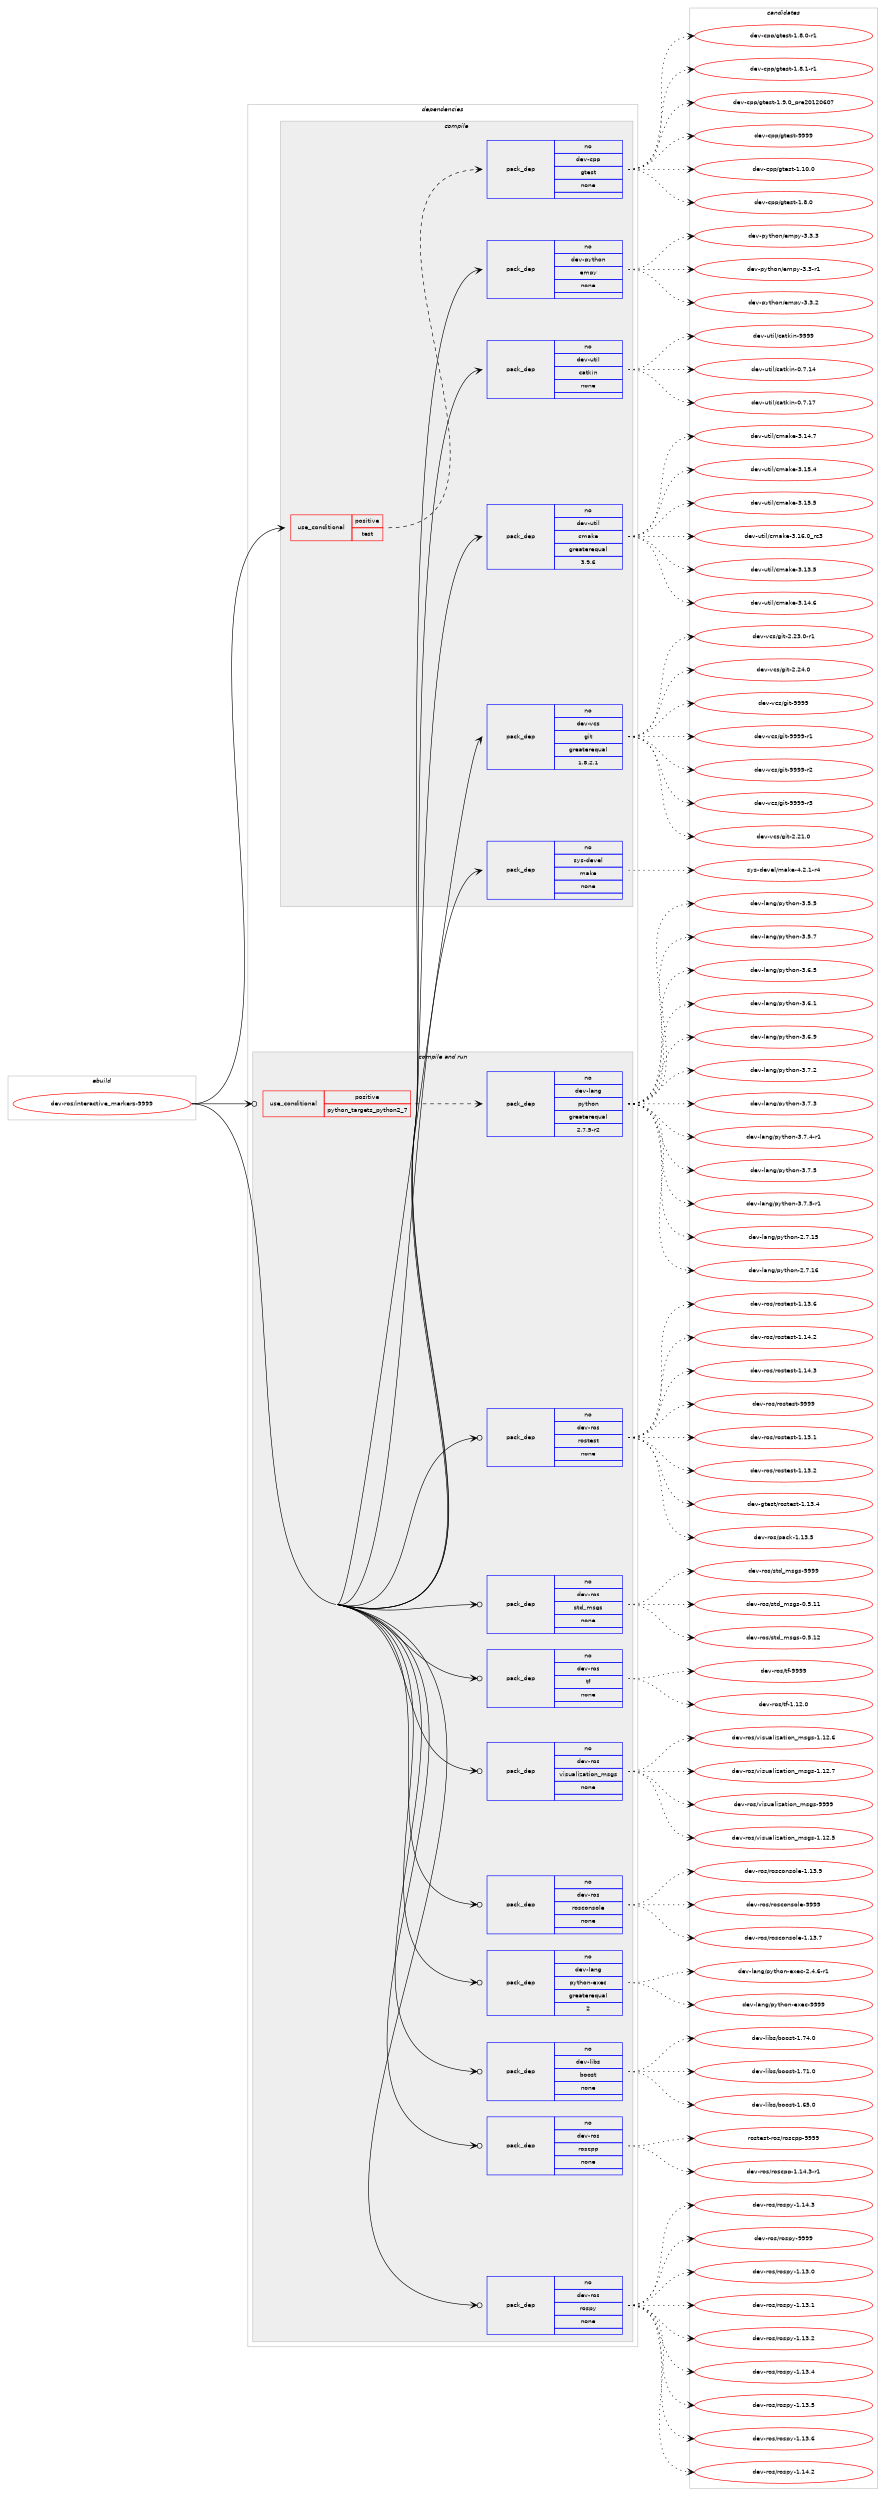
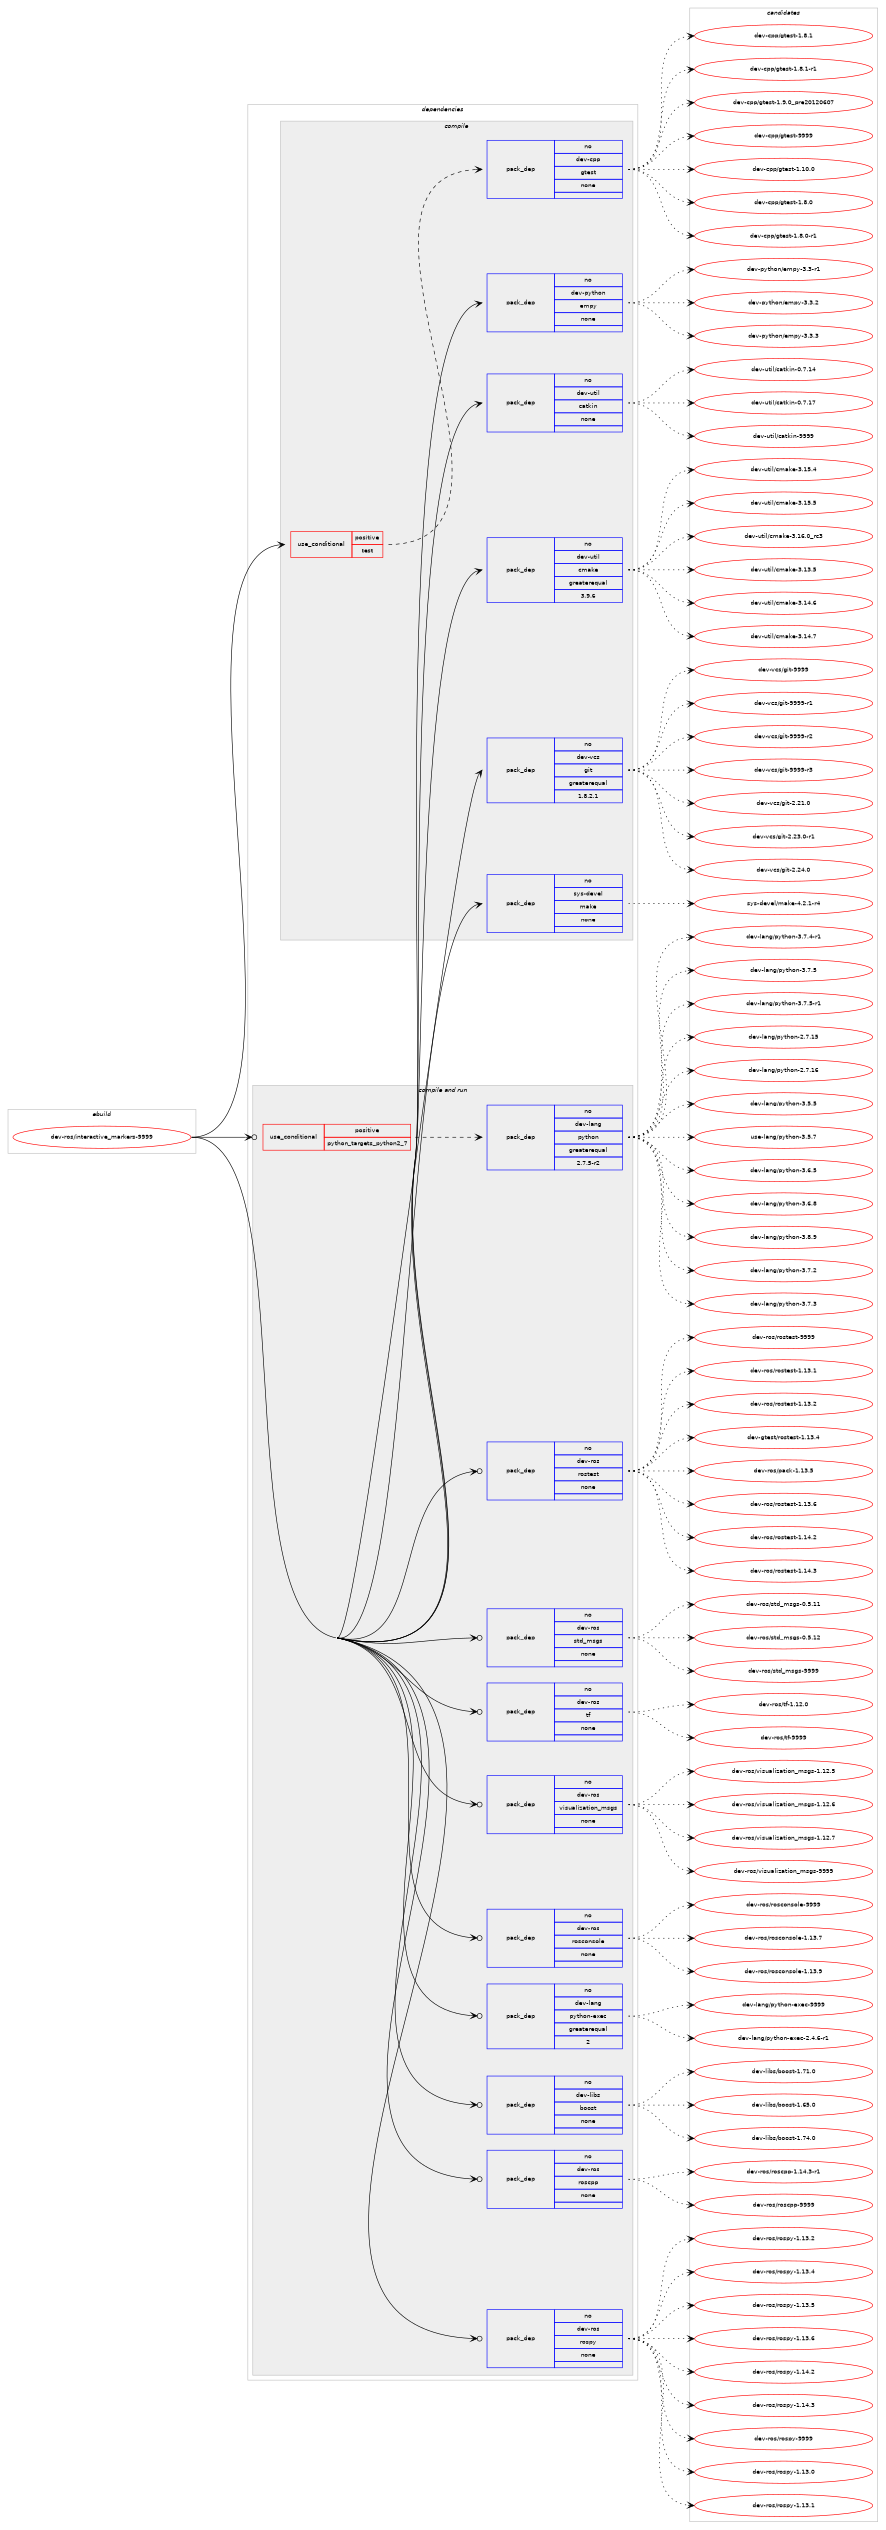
node "dev-cpp/gtest-1.8.1": added
node "dev-lang/python-3.5.7": label "dev-lang/python-3.5.7" -> "use-lang/python-3.5.7"
node "dev-lang/python-3.6.1": label "dev-lang/python-3.6.1" -> "dev-lang/python-3.6.8"
node "dev-lang/python-3.6.9": label "dev-lang/python-3.6.9" -> "dev-lang/python-3.8.9"
node "rostest-ros/roscpp-9999": label "rostest-ros/roscpp-9999" -> "dev-ros/roscpp-9999"
